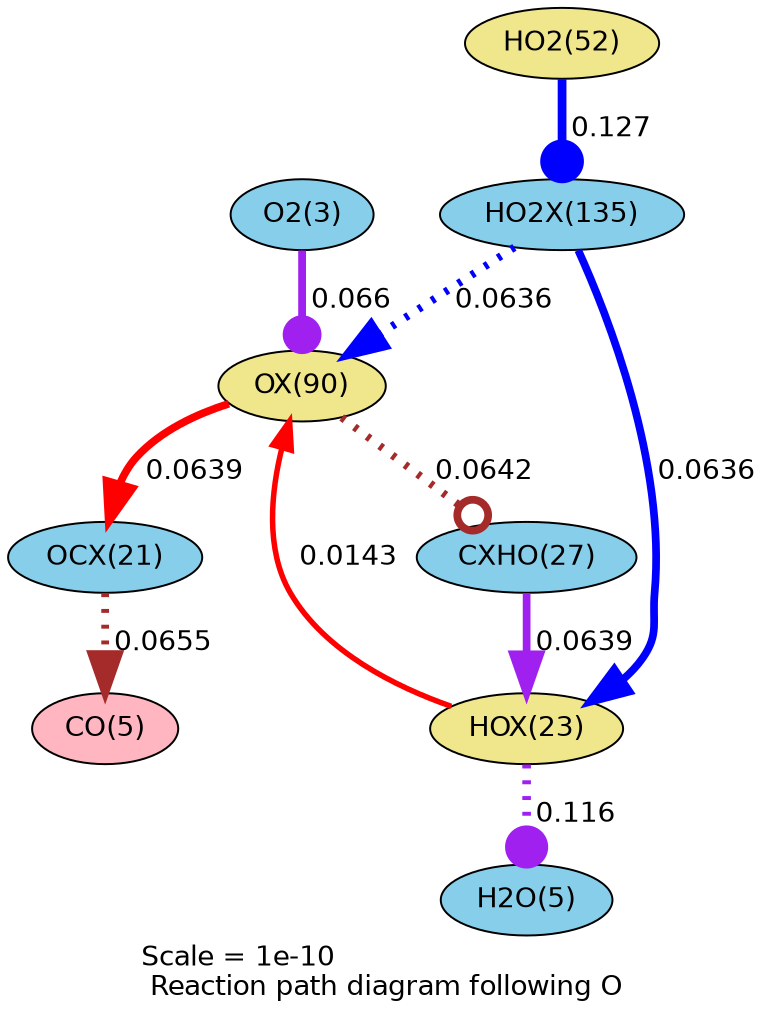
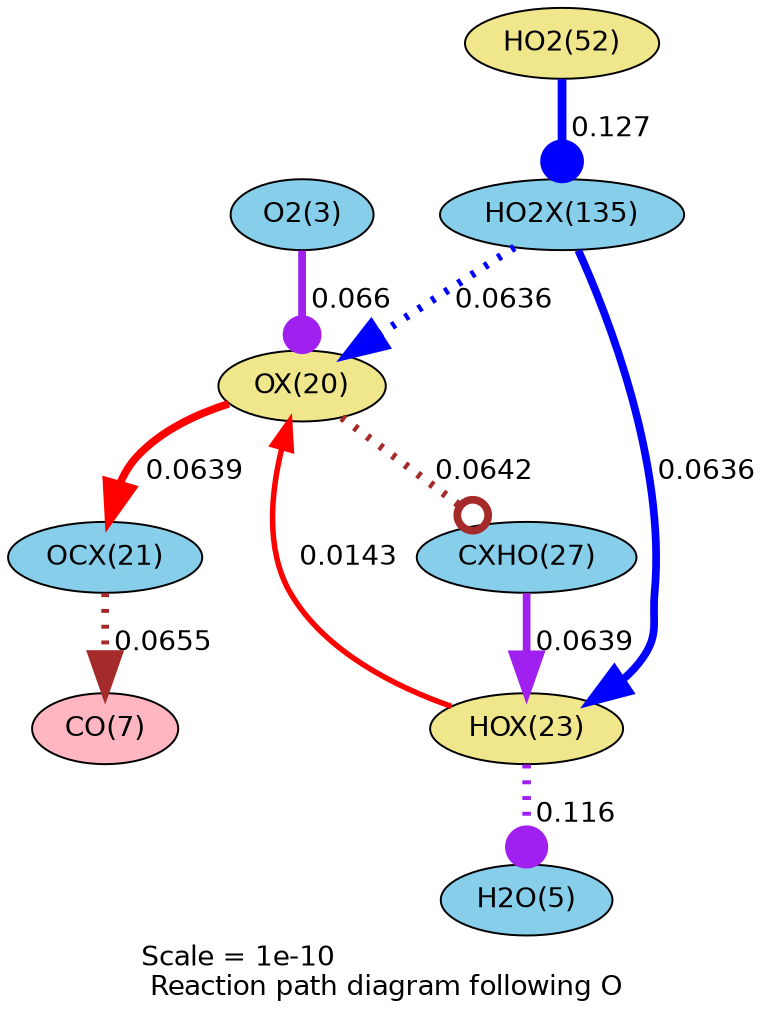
node "OX(90)": label "OX(90)" -> "OX(20)"
node "CO(5)": label "CO(5)" -> "CO(7)"
